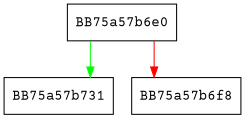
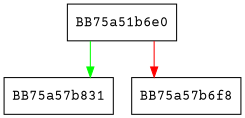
node "BB75a57b6e0": label "BB75a57b6e0" -> "BB75a51b6e0"
node "BB75a57b731": label "BB75a57b731" -> "BB75a57b831"
